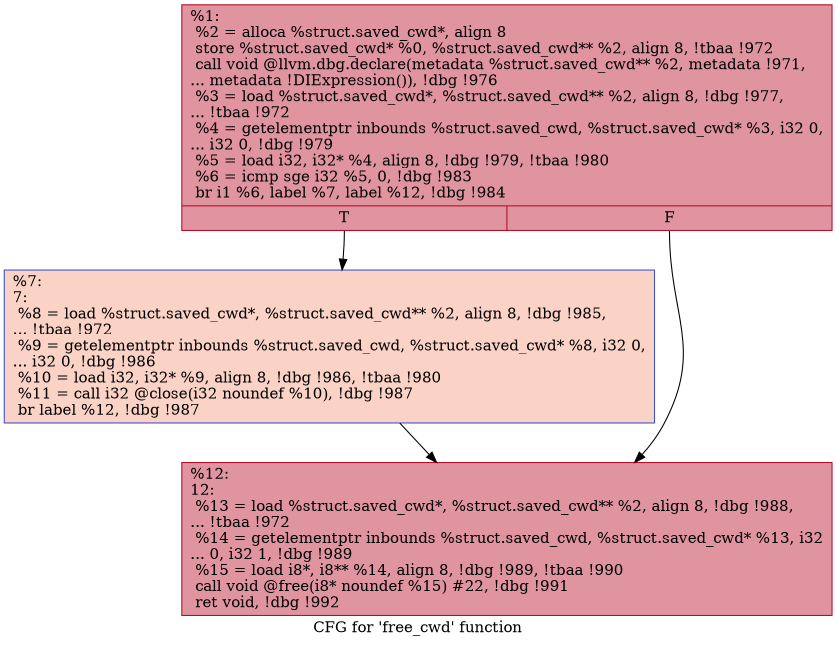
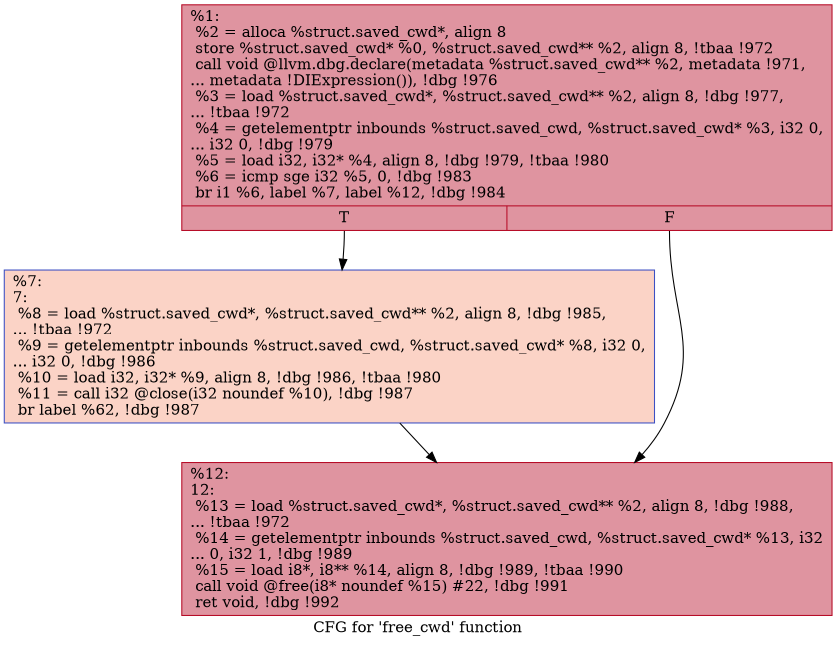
node "%7:": text "br label %12, !dbg !987" -> "br label %62, !dbg !987"
